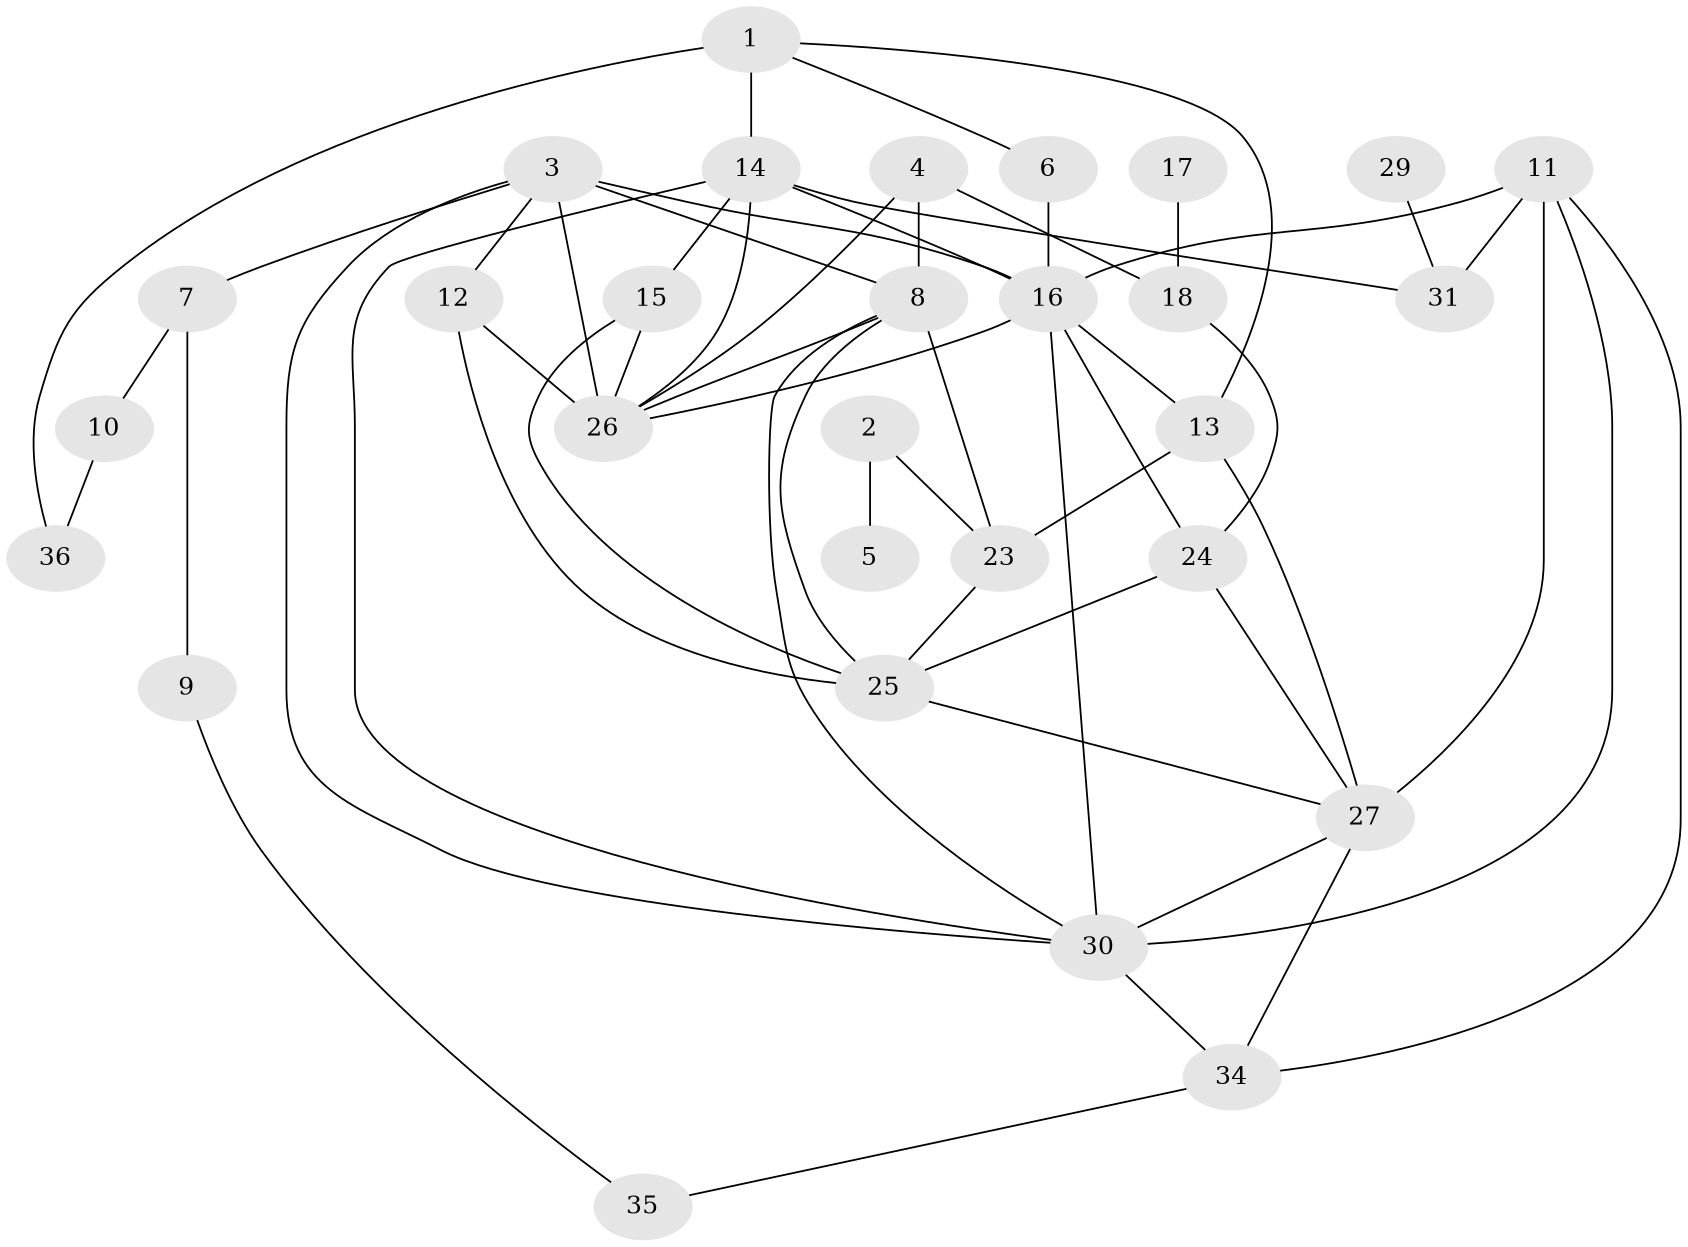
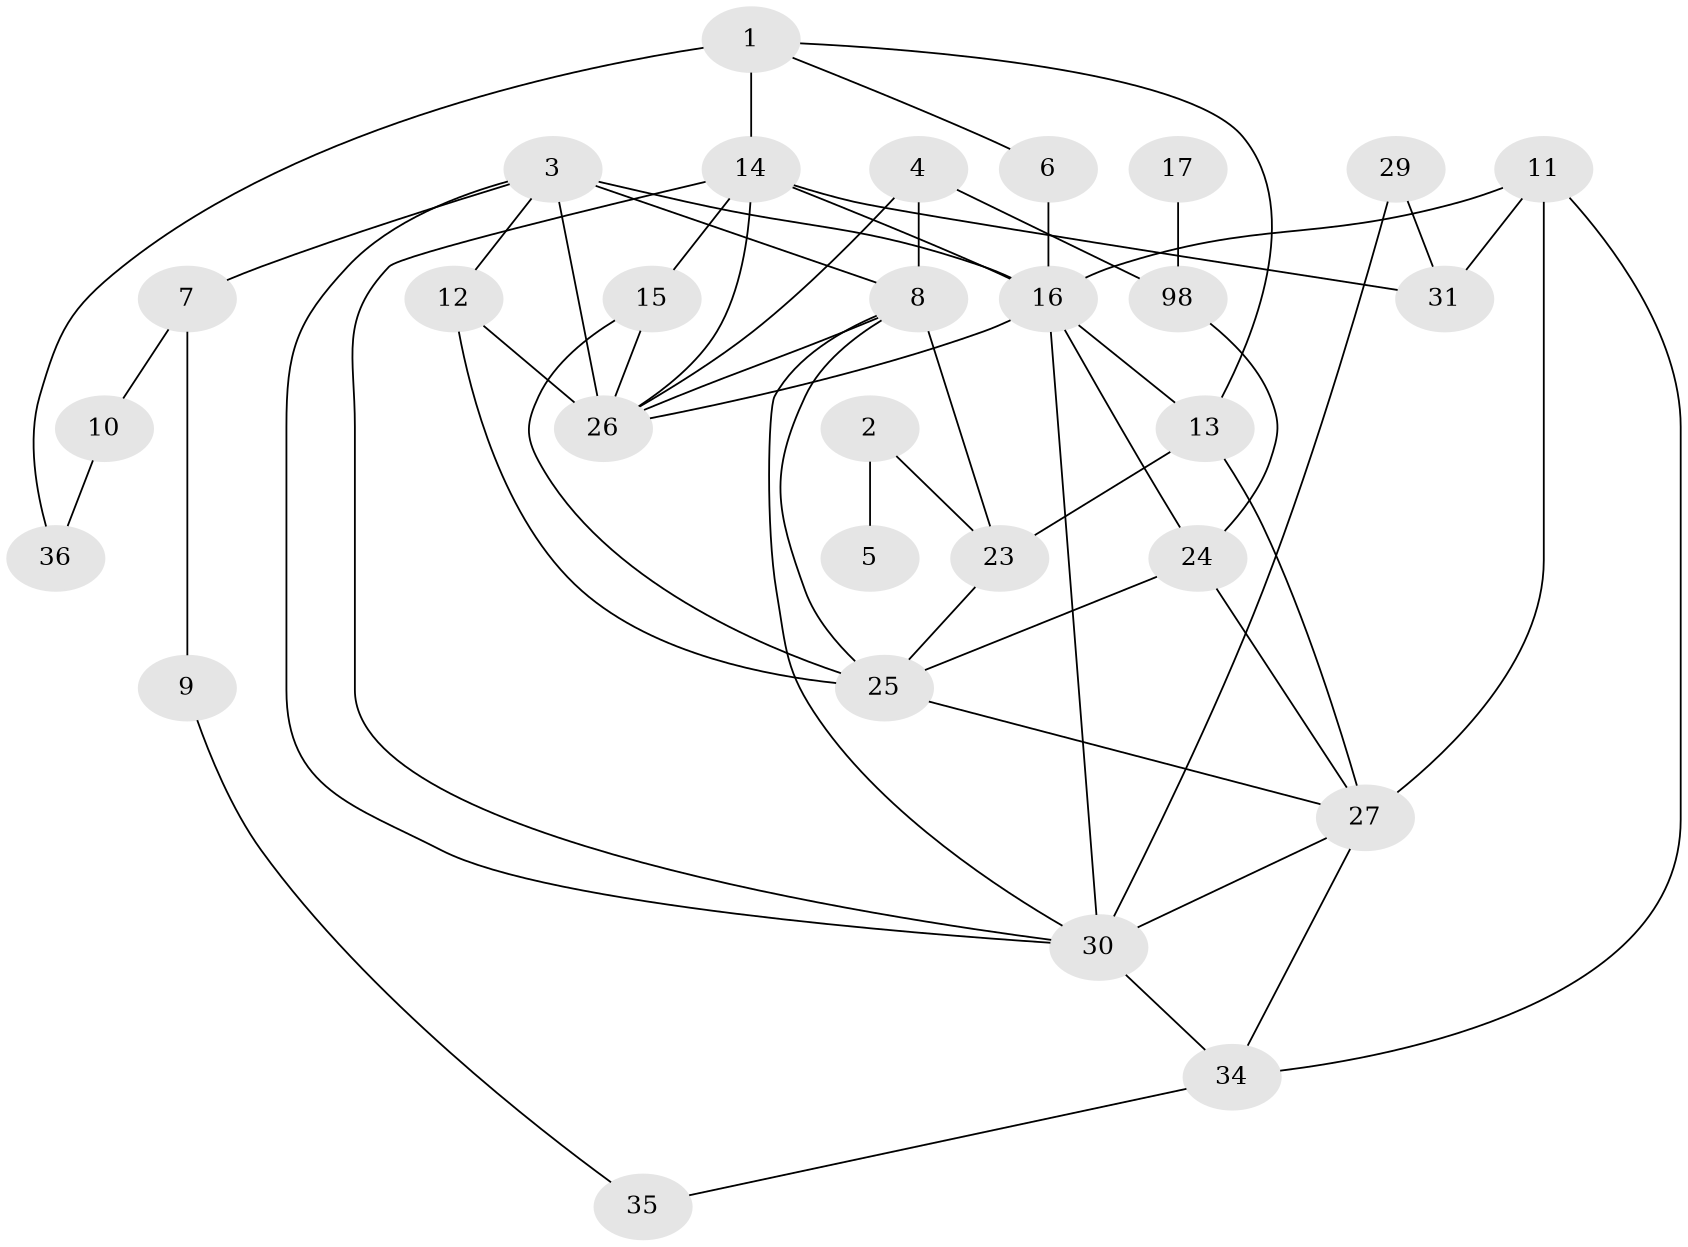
node "18": label "18" -> "98"
edge "11" -- "30": now "29" -- "30"
